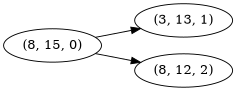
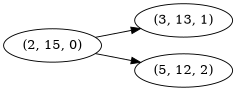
node "(8, 15, 0)": label "(8, 15, 0)" -> "(2, 15, 0)"
node "(8, 12, 2)": label "(8, 12, 2)" -> "(5, 12, 2)"
